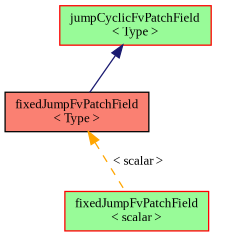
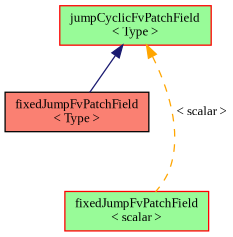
edge "fixedJumpFvPatchField < scalar >" -> "fixedJumpFvPatchField < Type >": now "fixedJumpFvPatchField < scalar >" -> "jumpCyclicFvPatchField < Type >"
